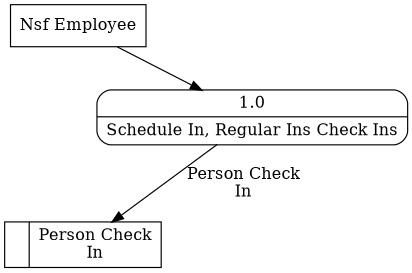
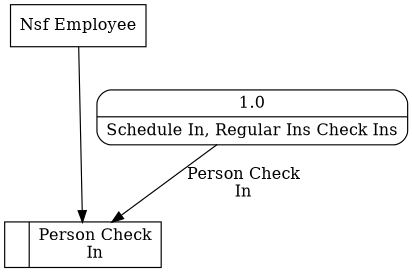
edge "Nsf Employee" -> "1.0": now "Nsf Employee" -> "Person Check"
